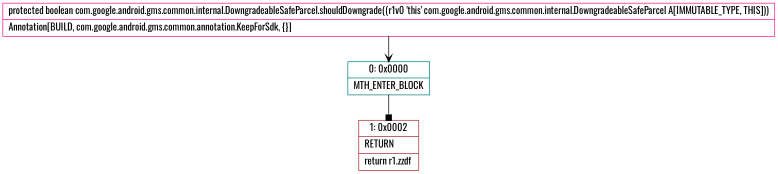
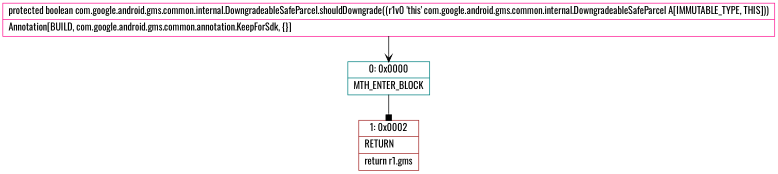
node "1: 0x0002": text "return r1.zzdf" -> "return r1.gms"
